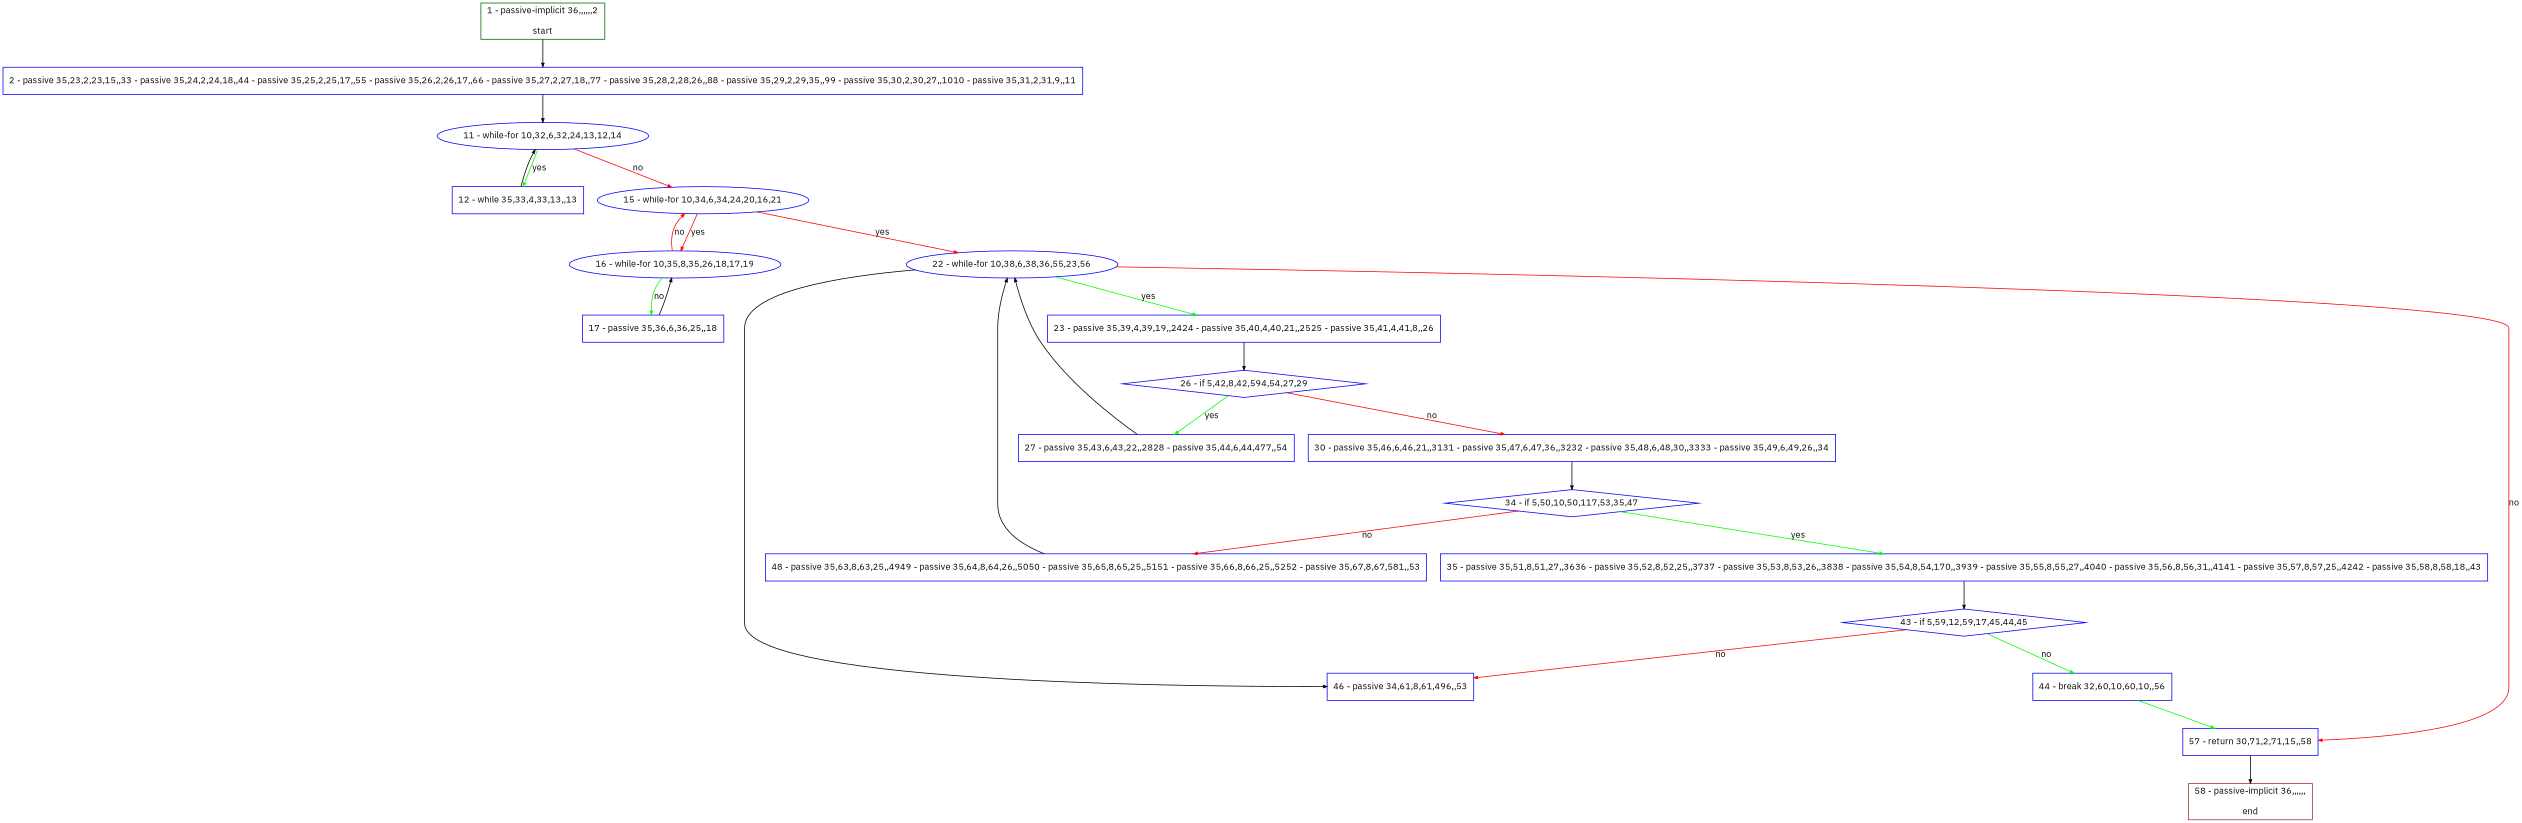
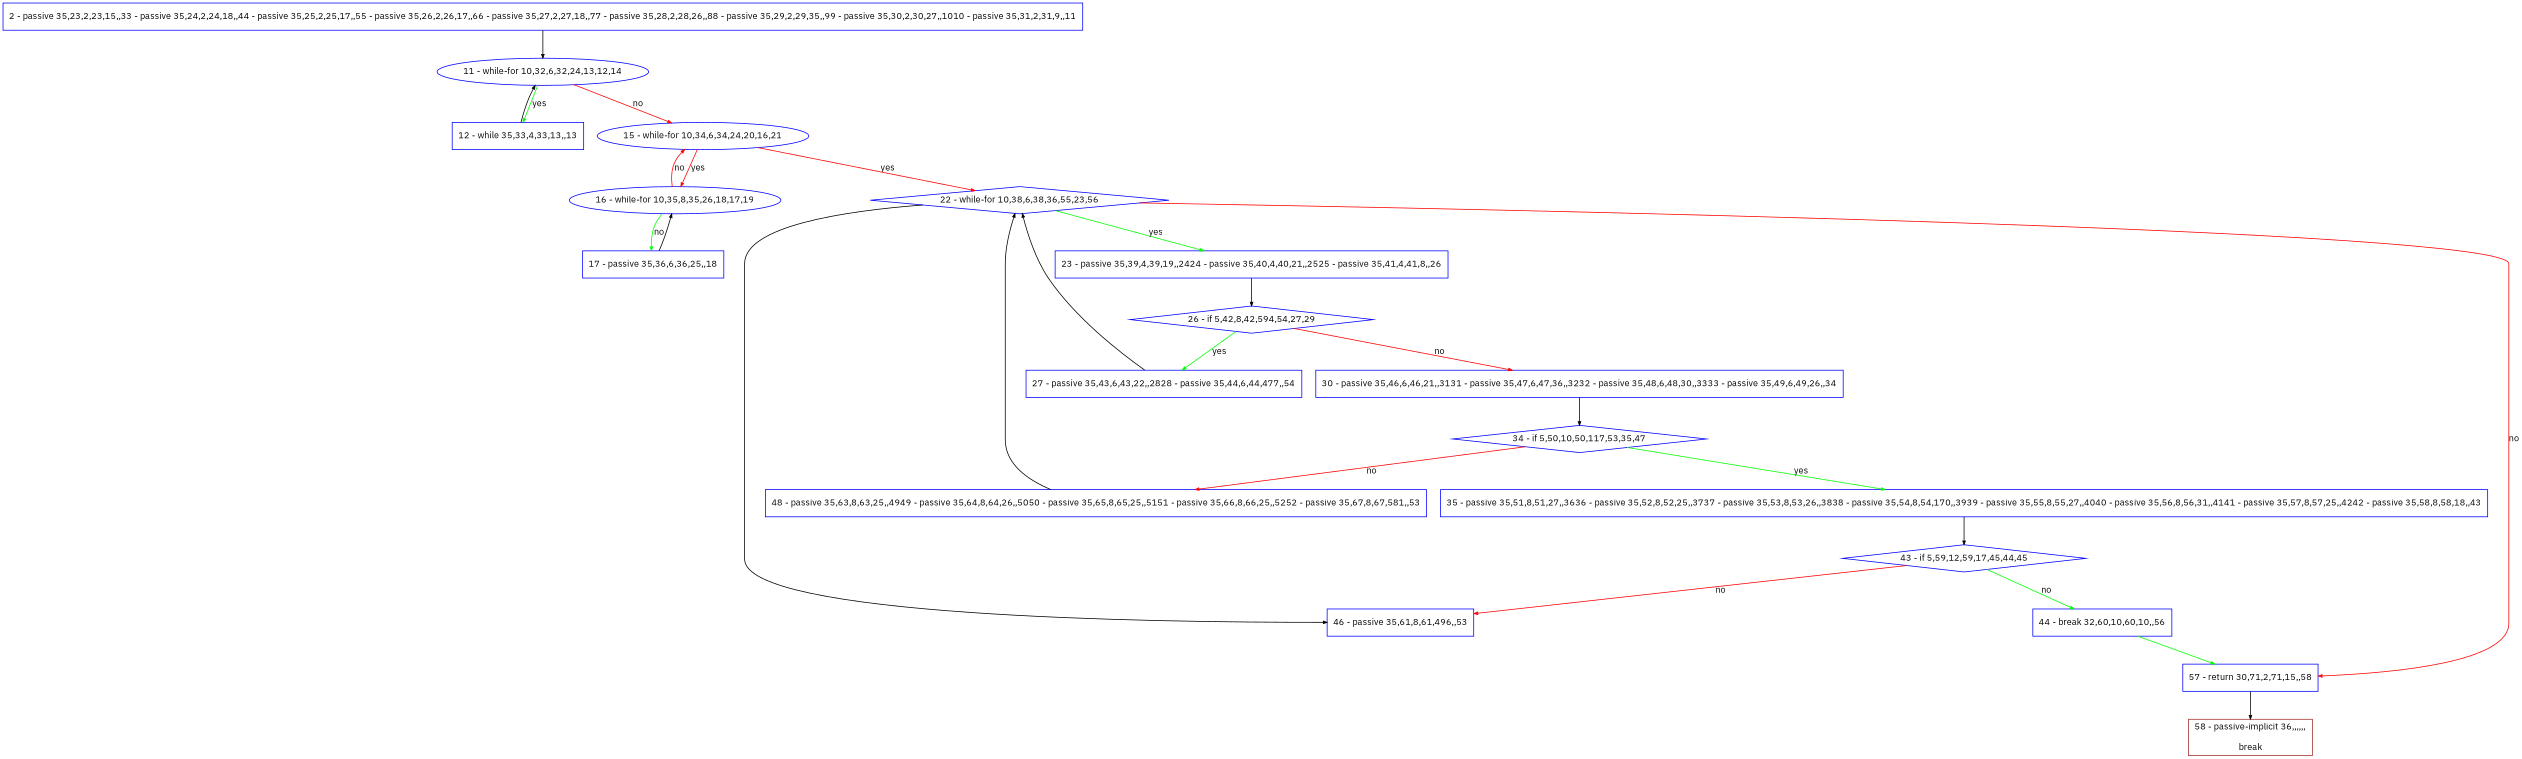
node "1 - passive-implicit 36,,,,,,2 start": removed
node "22 - while-for 10,38,6,38,36,55,23,56": shape ellipse -> diamond
node "46 - passive 34,61,8,61,496,,53": label "46 - passive 34,61,8,61,496,,53" -> "46 - passive 35,61,8,61,496,,53"
node "58 - passive-implicit 36,,,,,, end": label "58 - passive-implicit 36,,,,,, end" -> "58 - passive-implicit 36,,,,,, break"
